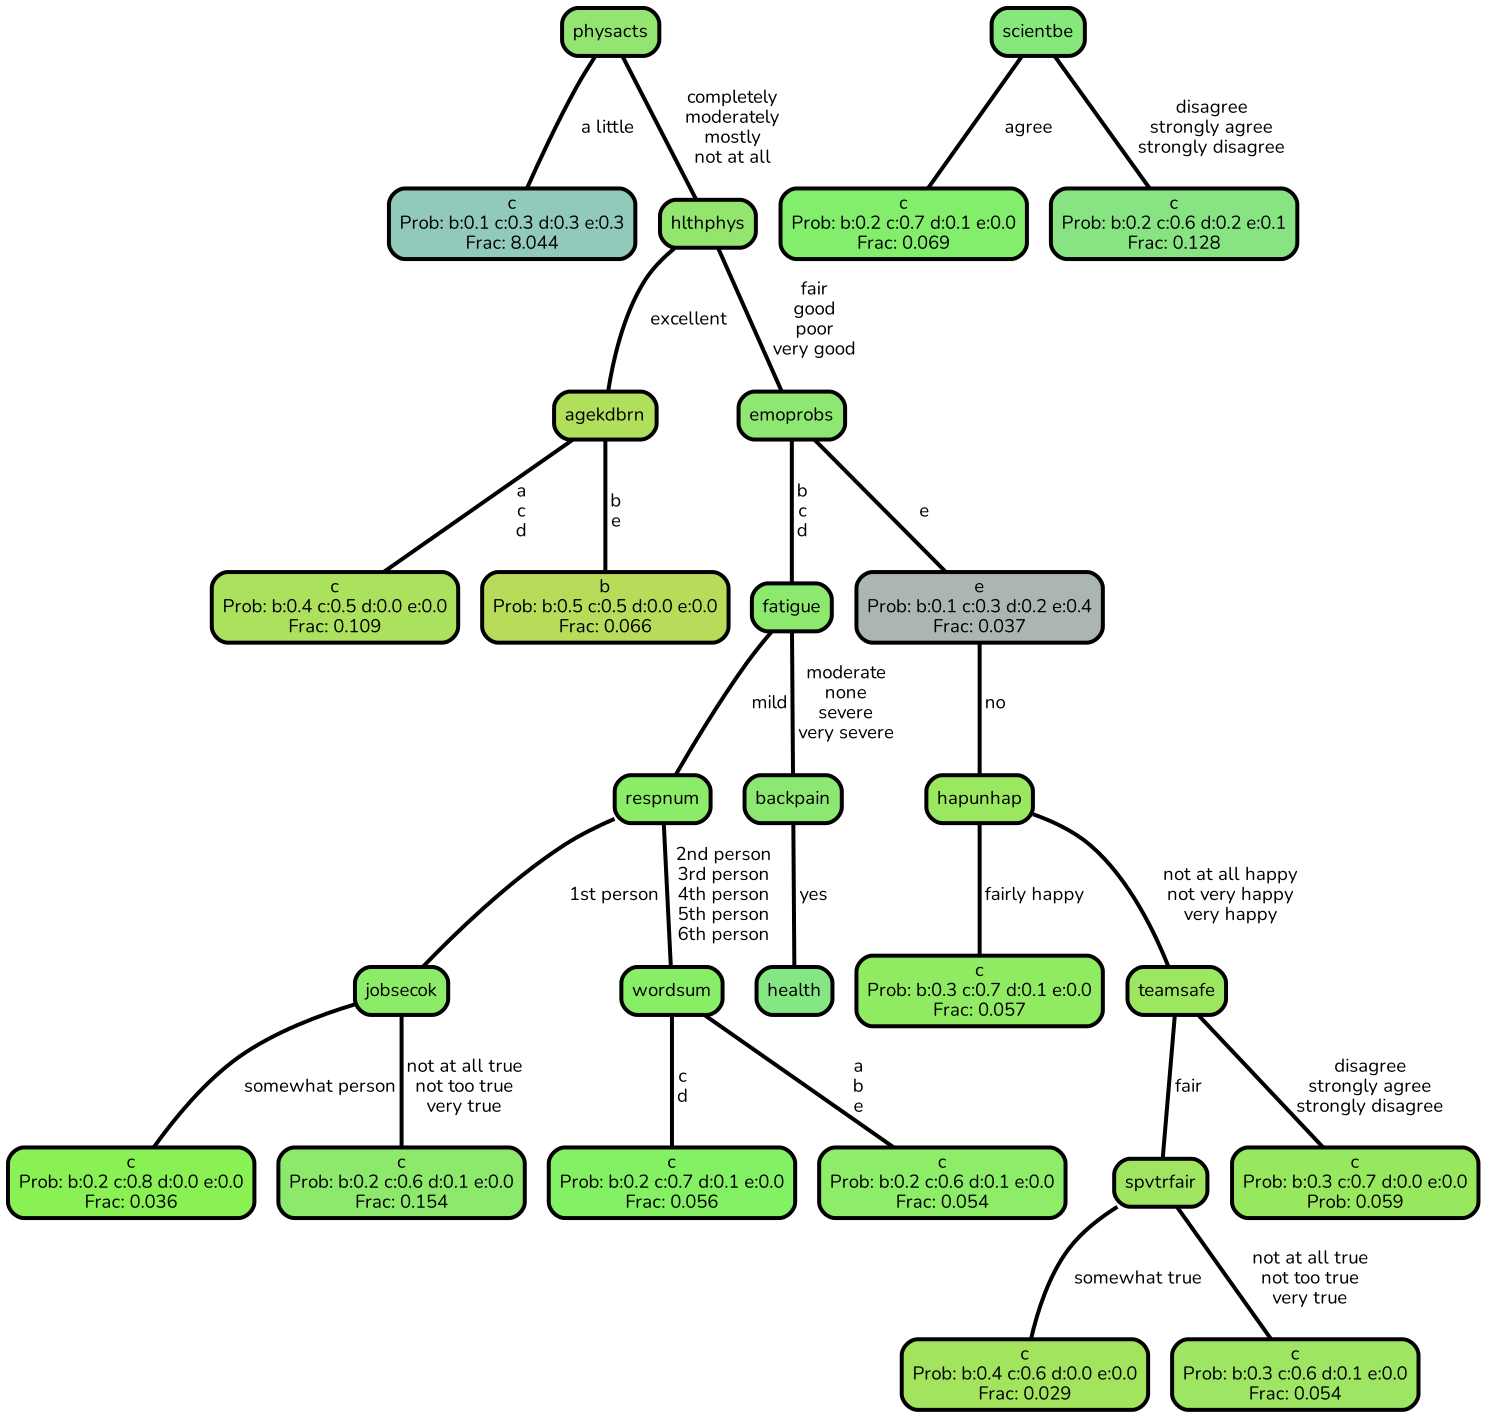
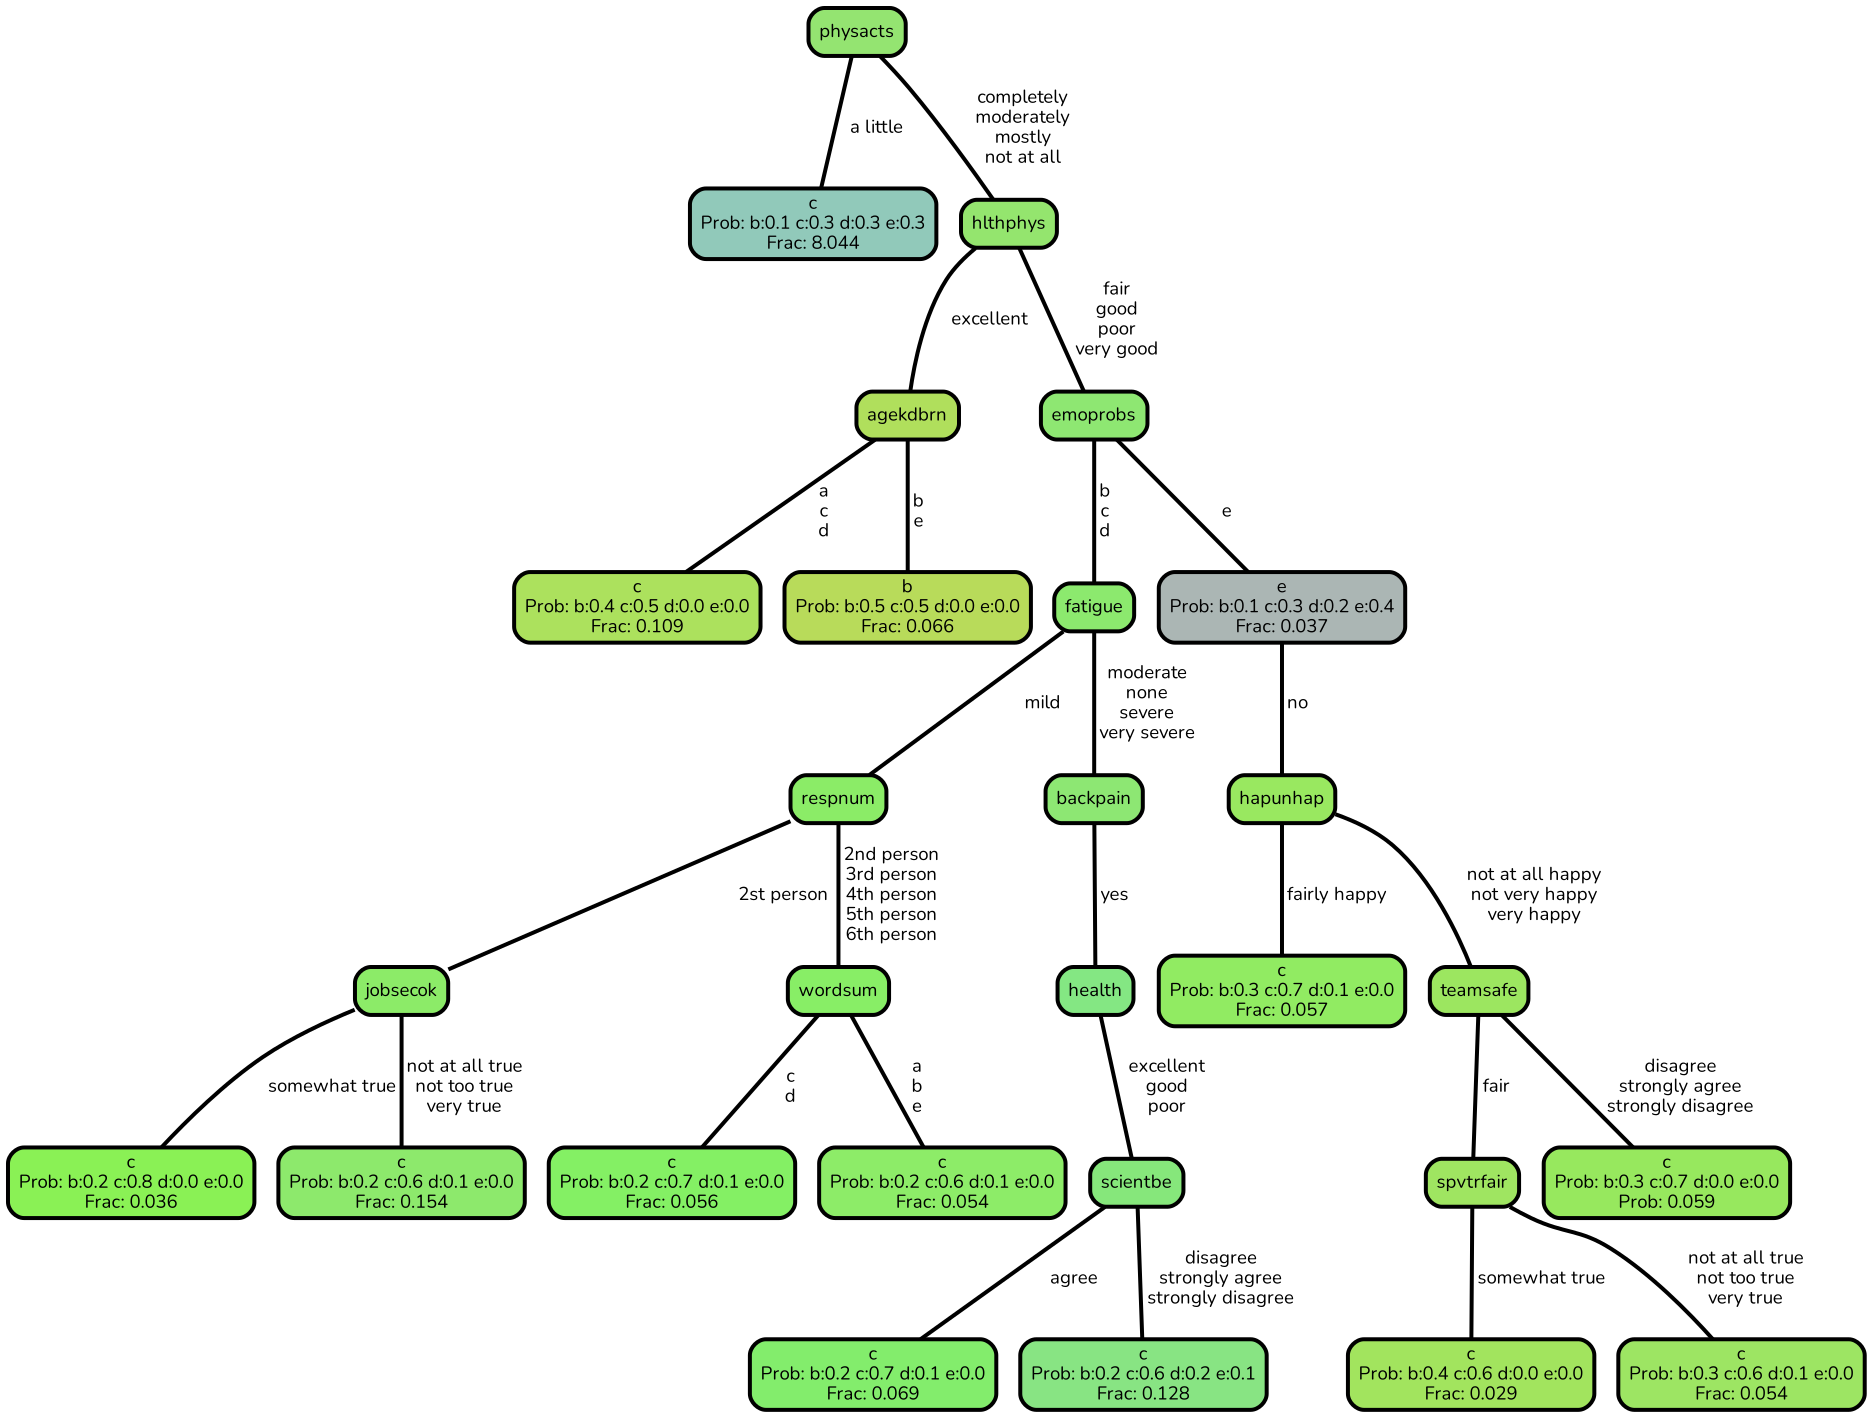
edge "respnum" -- "jobsecok": label " 1st person" -> " 2st person"
edge "jobsecok" -- "c Prob: b:0.2 c:0.8 d:0.0 e:0.0 Frac: 0.036": label " somewhat person" -> " somewhat true"
edge "health" -- "scientbe": added, label "excellent good poor"
